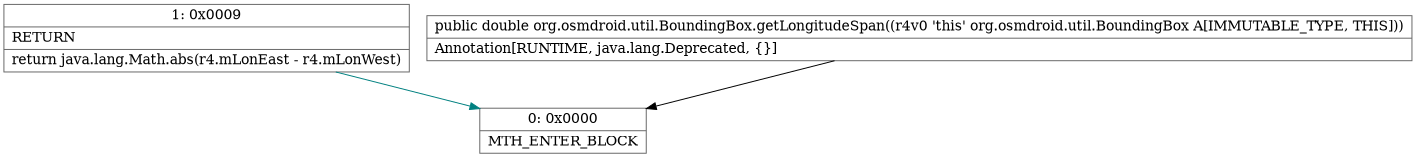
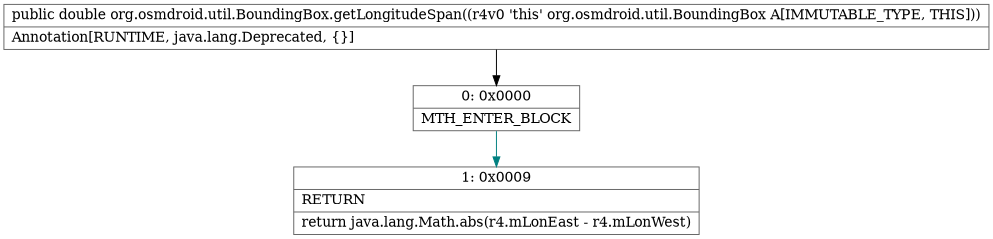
edge "1: 0x0009" -> "0: 0x0000": reversed
